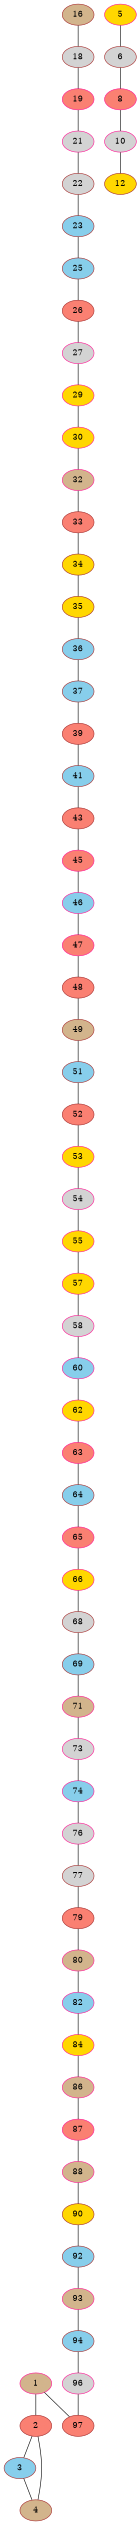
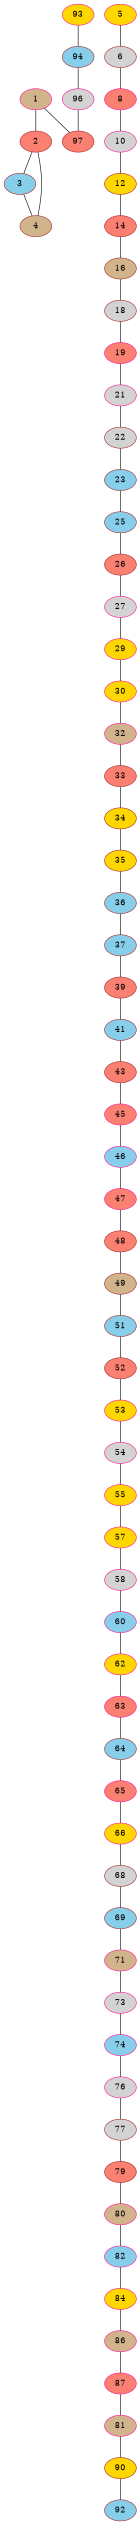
node "14": added
node "88": label "88" -> "81"
edge "92" -- "93": removed
node "93": fillcolor tan -> gold
